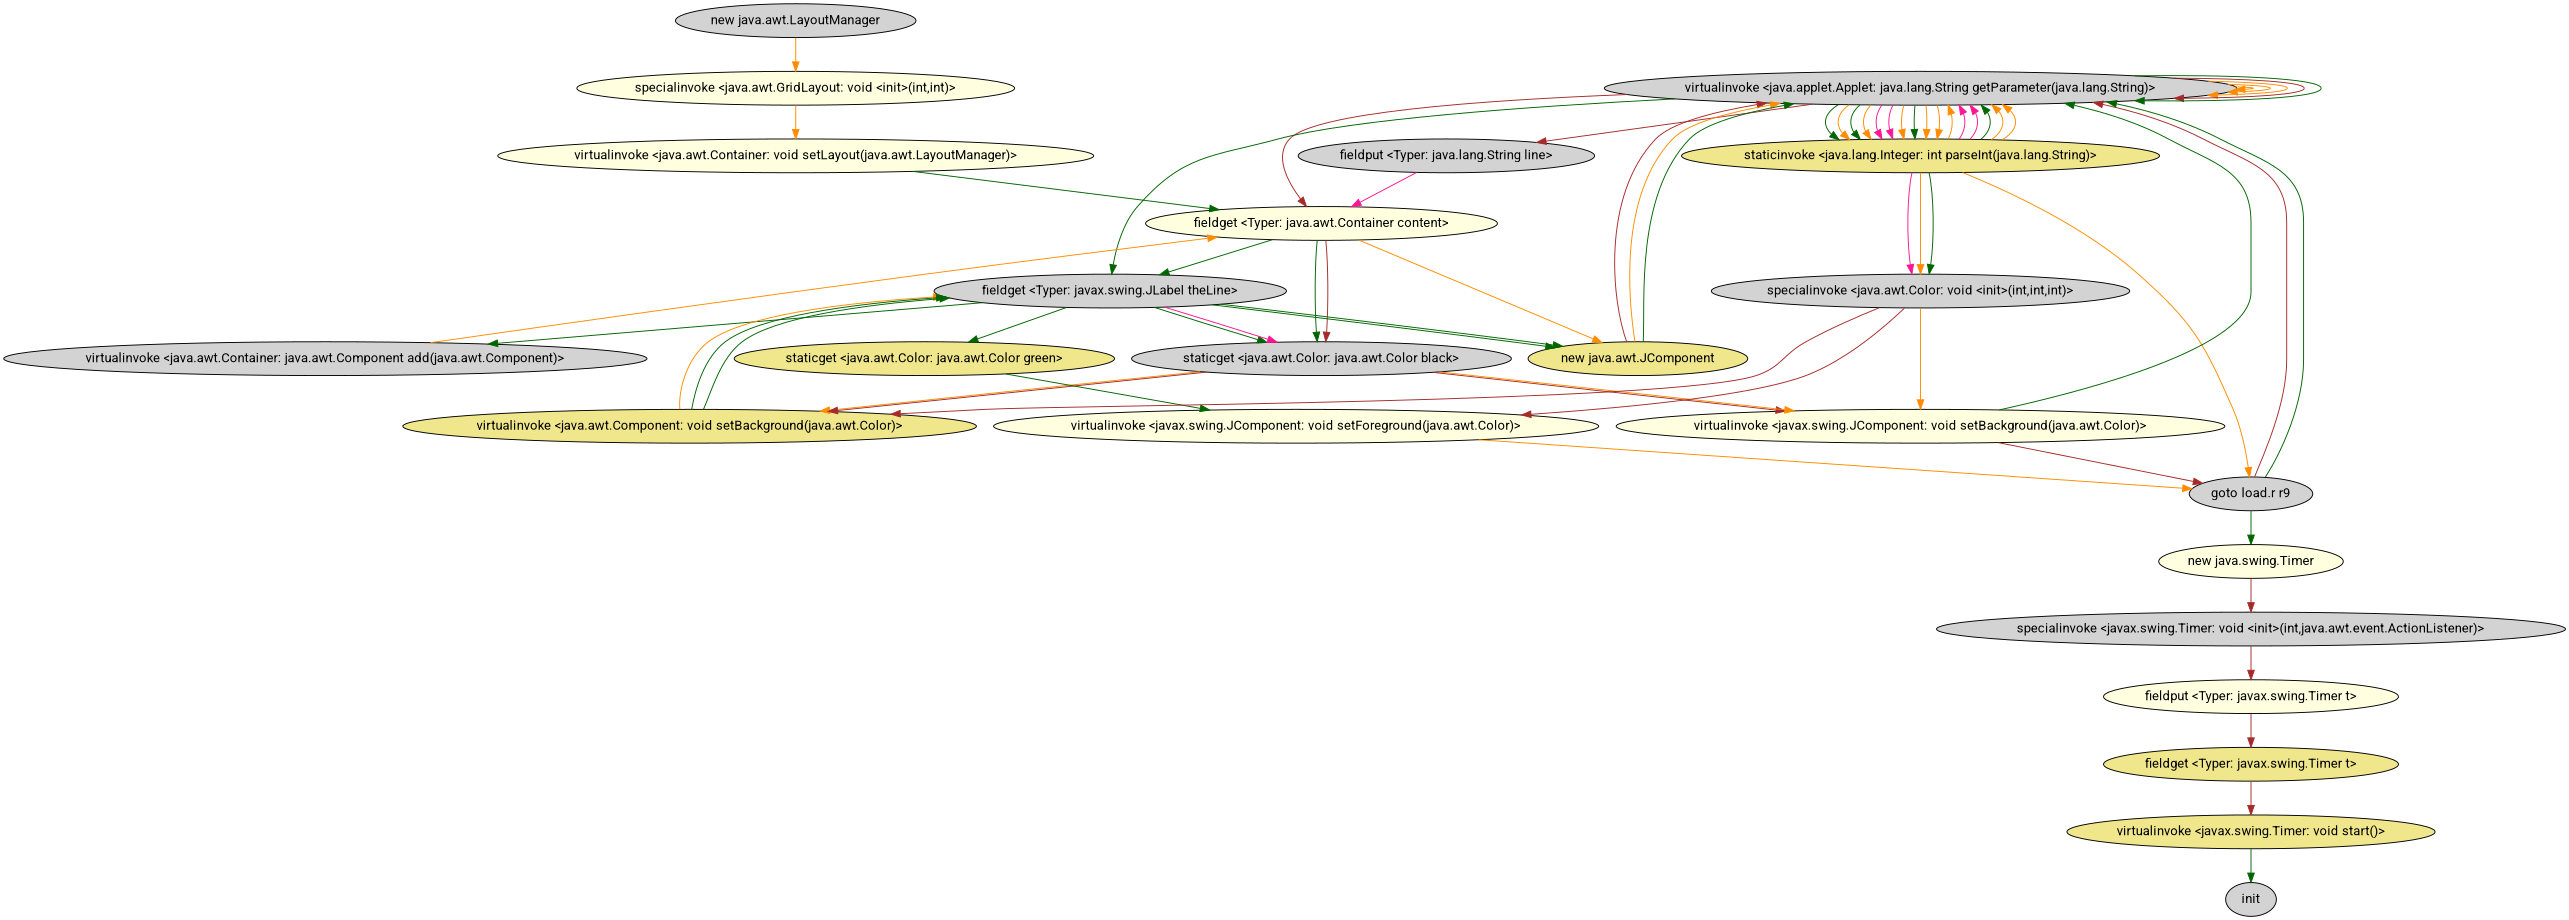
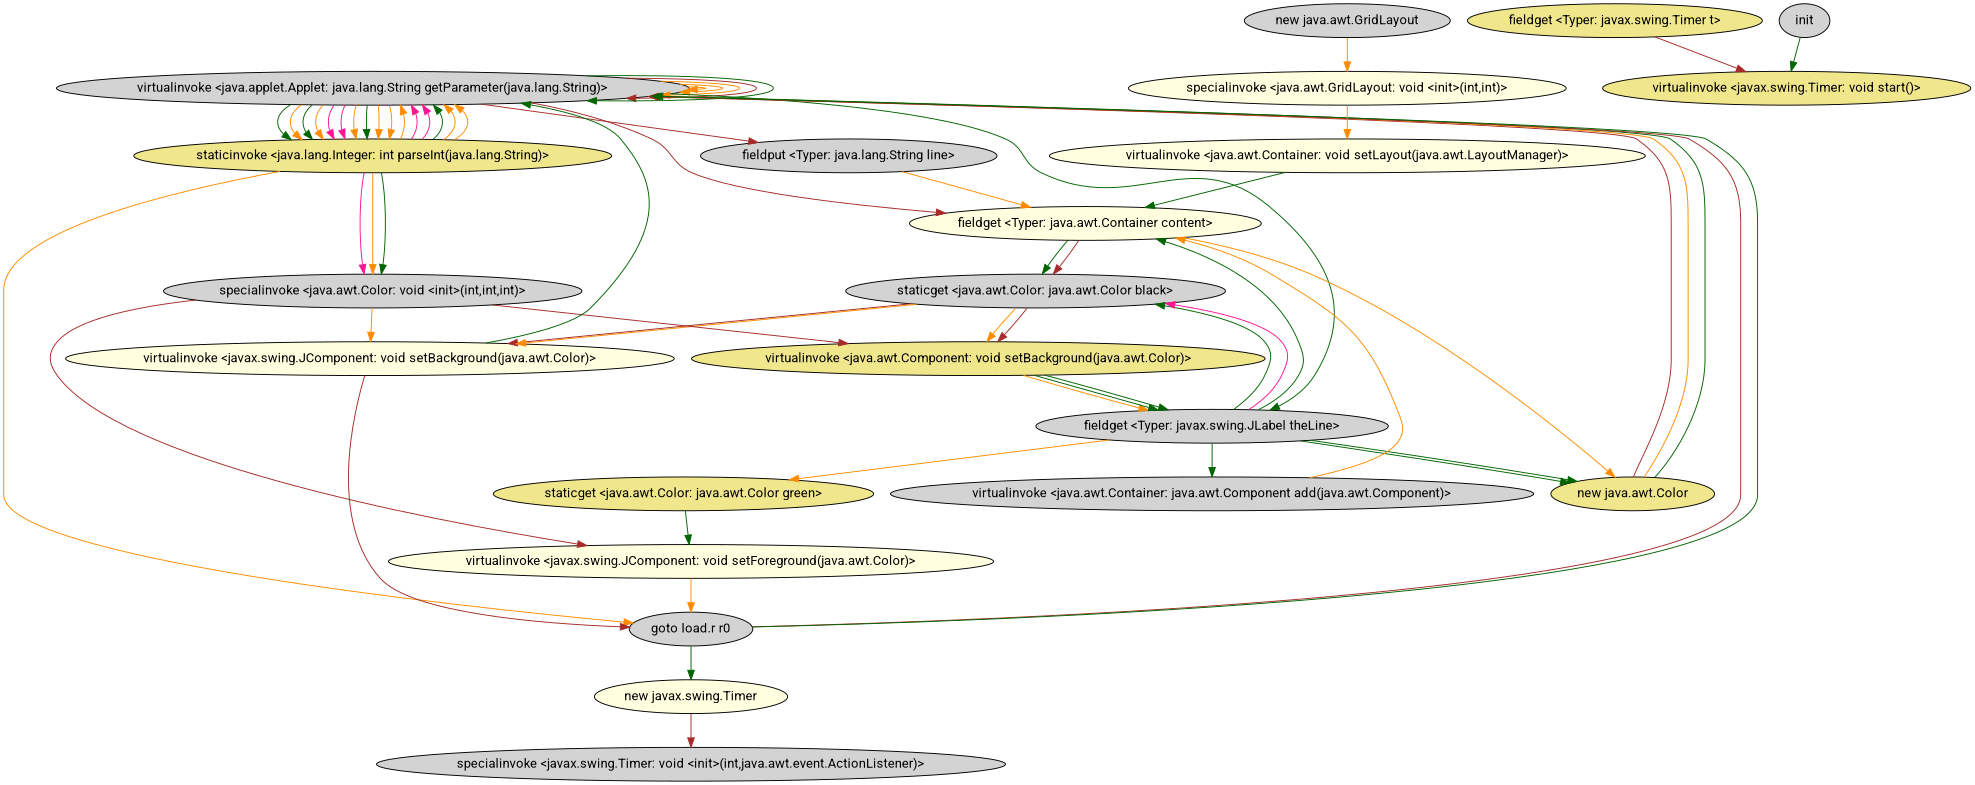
node "new java.awt.LayoutManager": label "new java.awt.LayoutManager" -> "new java.awt.GridLayout"
edge "fieldput <Typer: java.lang.String line>" -> "fieldget <Typer: java.awt.Container content>": color deeppink -> darkorange
edge "fieldget <Typer: java.awt.Container content>" -> "fieldget <Typer: javax.swing.JLabel theLine>": reversed
edge "fieldget <Typer: javax.swing.JLabel theLine>" -> "staticget <java.awt.Color: java.awt.Color green>": color darkgreen -> darkorange
node "new java.awt.JComponent": label "new java.awt.JComponent" -> "new java.awt.Color"
node "goto load.r r9": label "goto load.r r9" -> "goto load.r r0"
node "new java.swing.Timer": label "new java.swing.Timer" -> "new javax.swing.Timer"
node "fieldput <Typer: javax.swing.Timer t>": removed
edge "virtualinvoke <javax.swing.Timer: void start()>" -> "init": reversed
